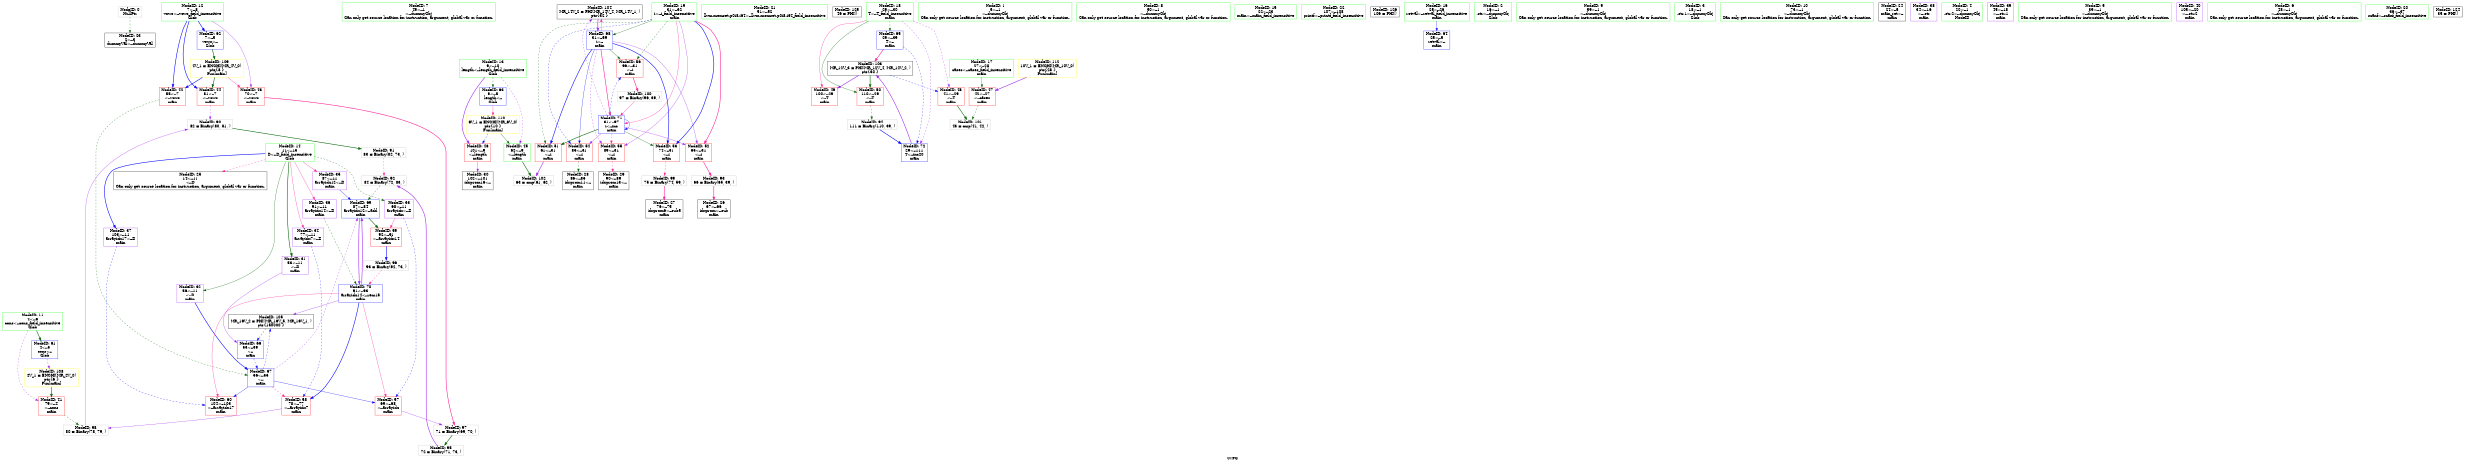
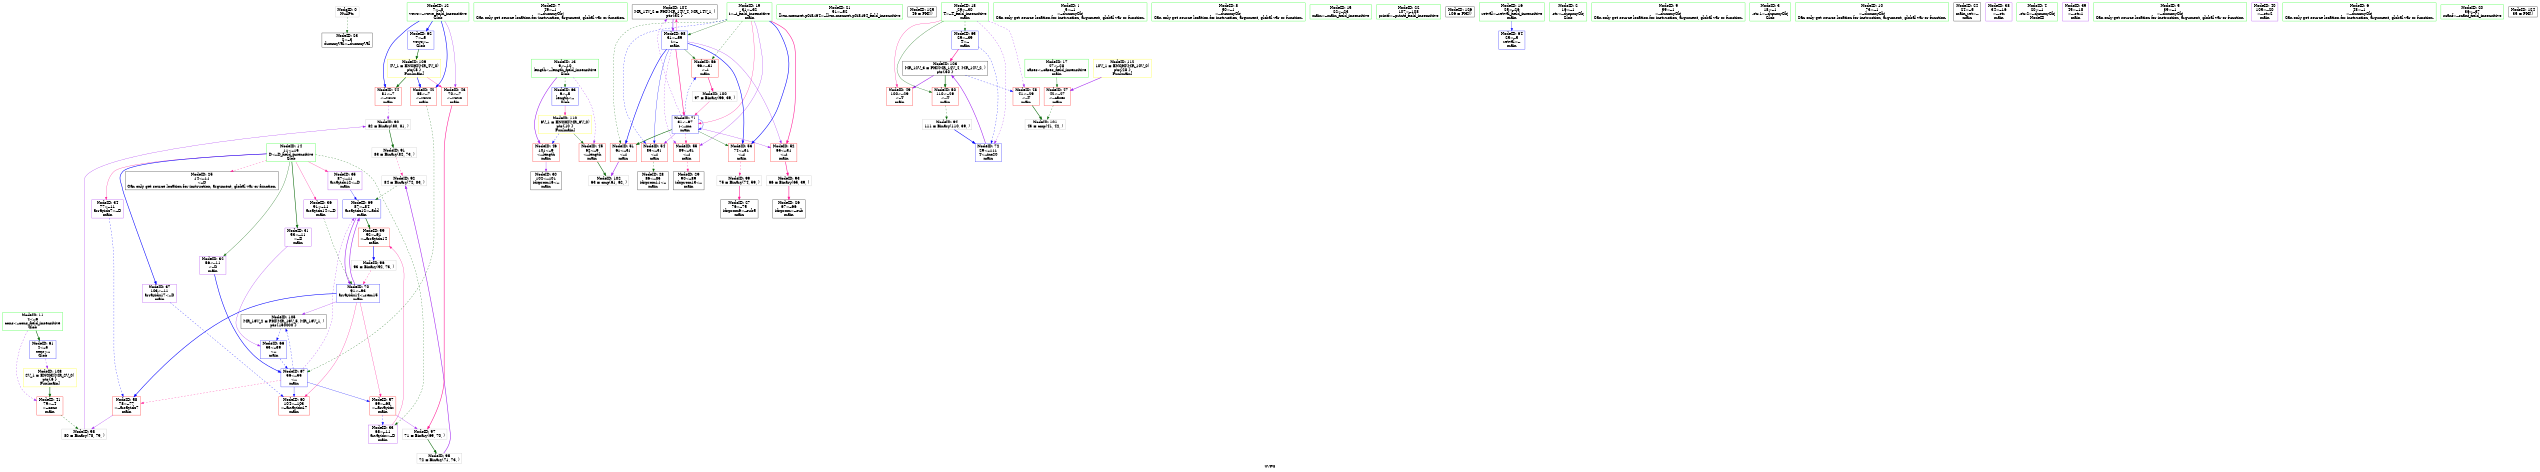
node "NodeID: 45": color green -> red
edge "NodeID: 33" -> "NodeID: 57": reversed
